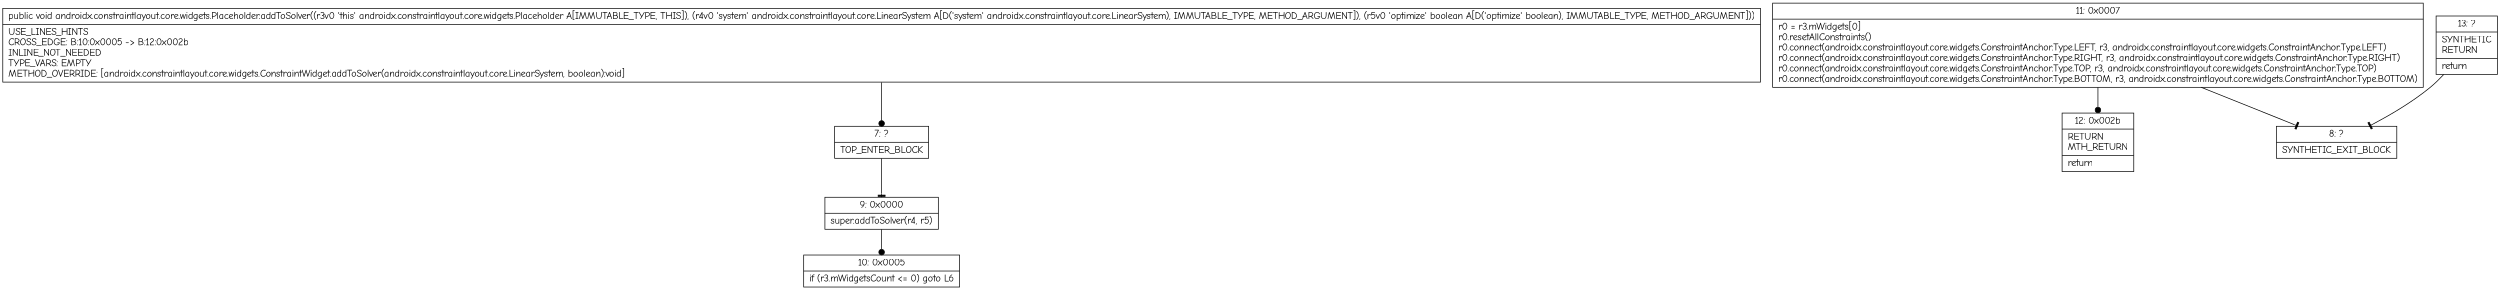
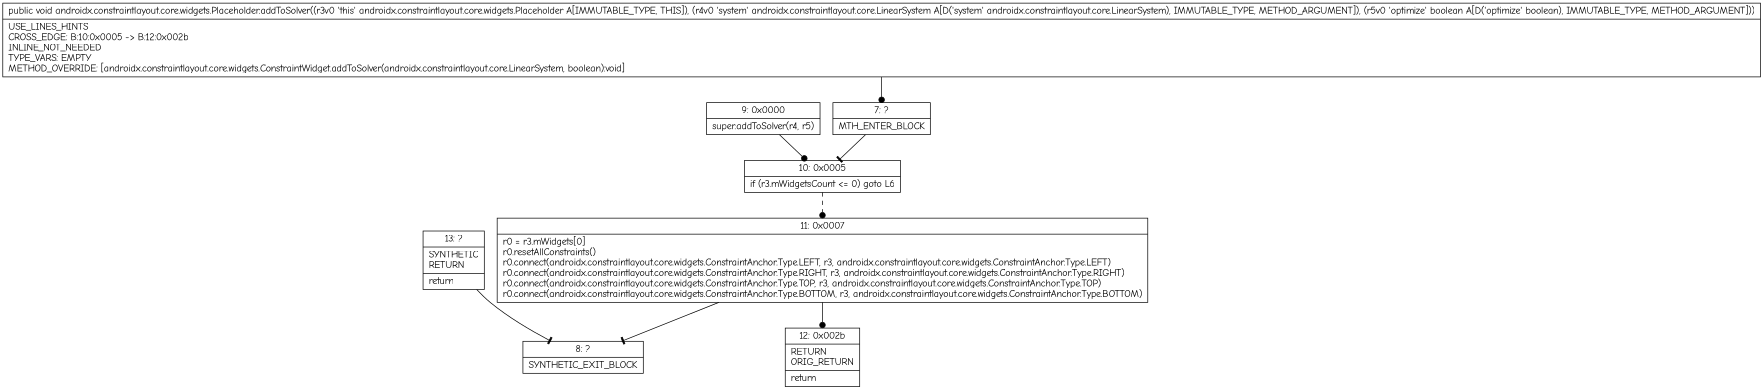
node "12: 0x002b": text "MTH_RETURN" -> "ORIG_RETURN"
node "7: ?": text "TOP_ENTER_BLOCK" -> "MTH_ENTER_BLOCK"
edge "7: ?" -> "9: 0x0000": now "7: ?" -> "10: 0x0005"
edge "10: 0x0005" -> "11: 0x0007": added
